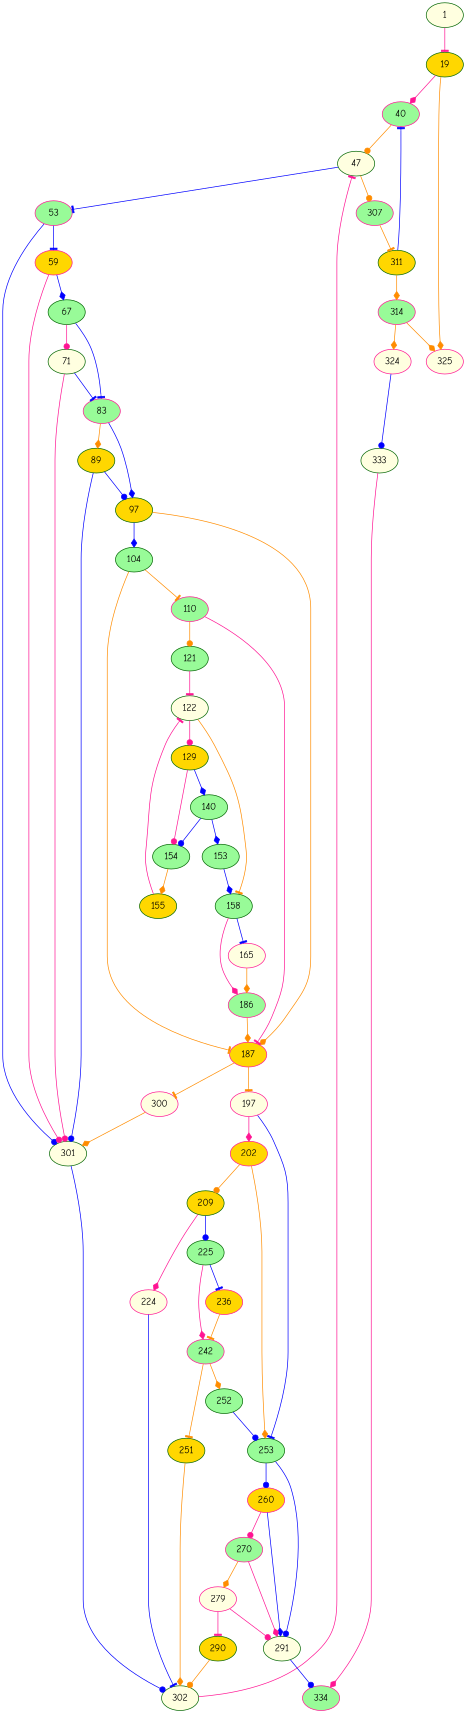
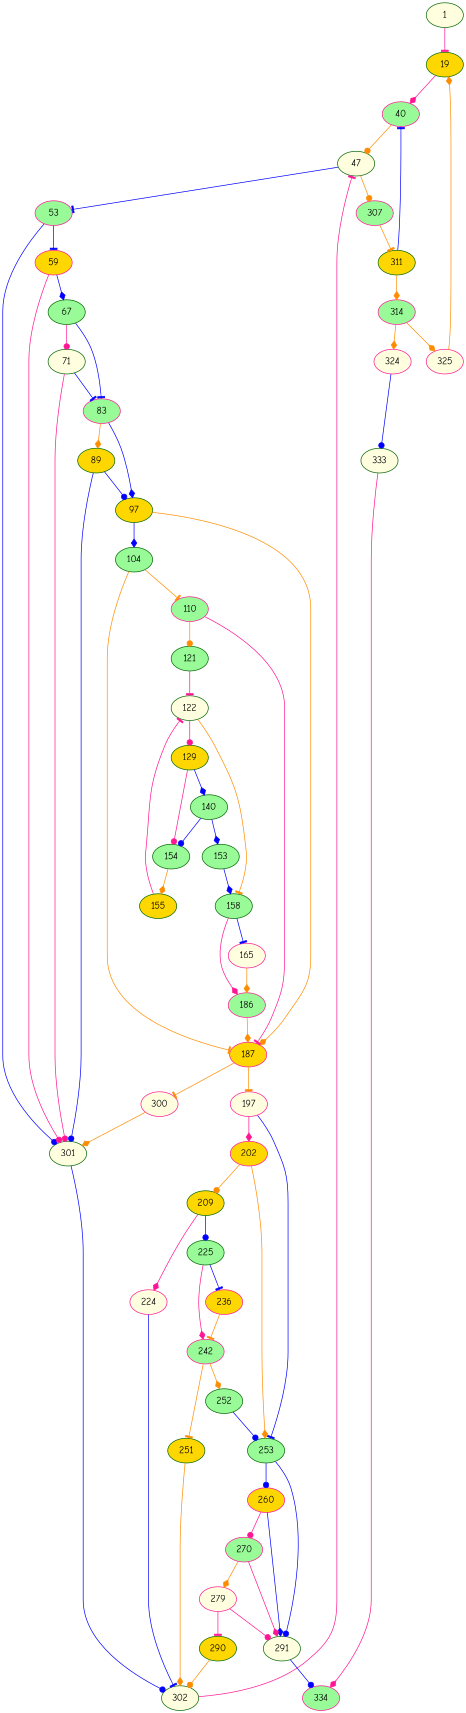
edge "19" -> "325": reversed
